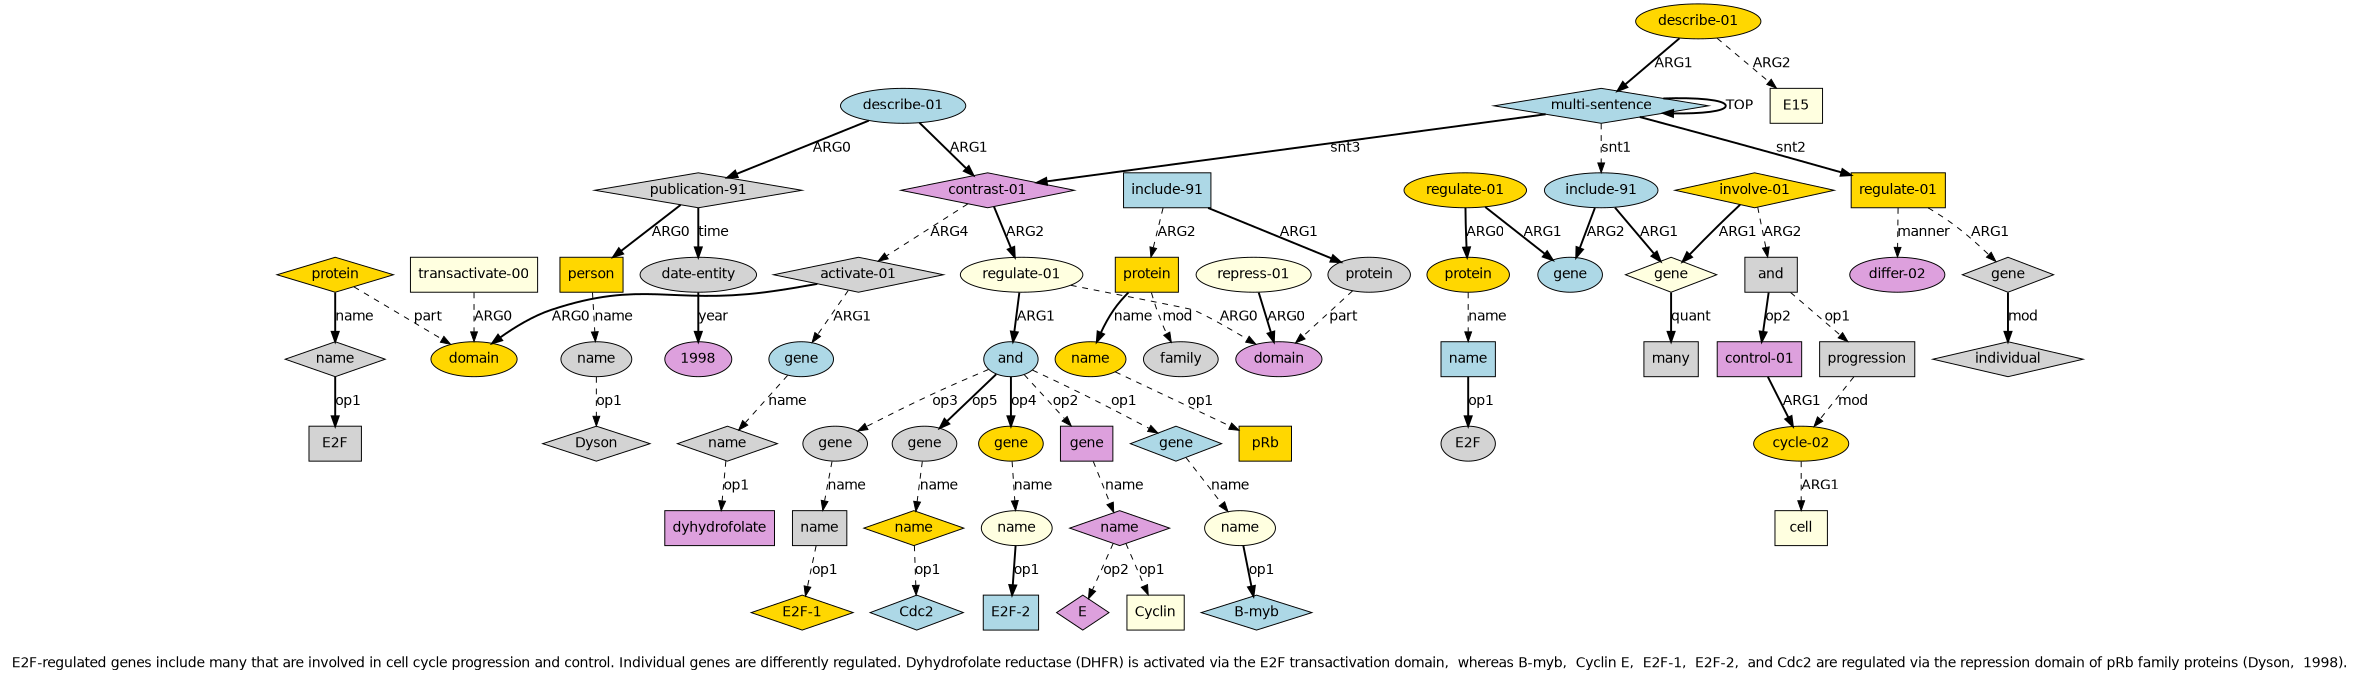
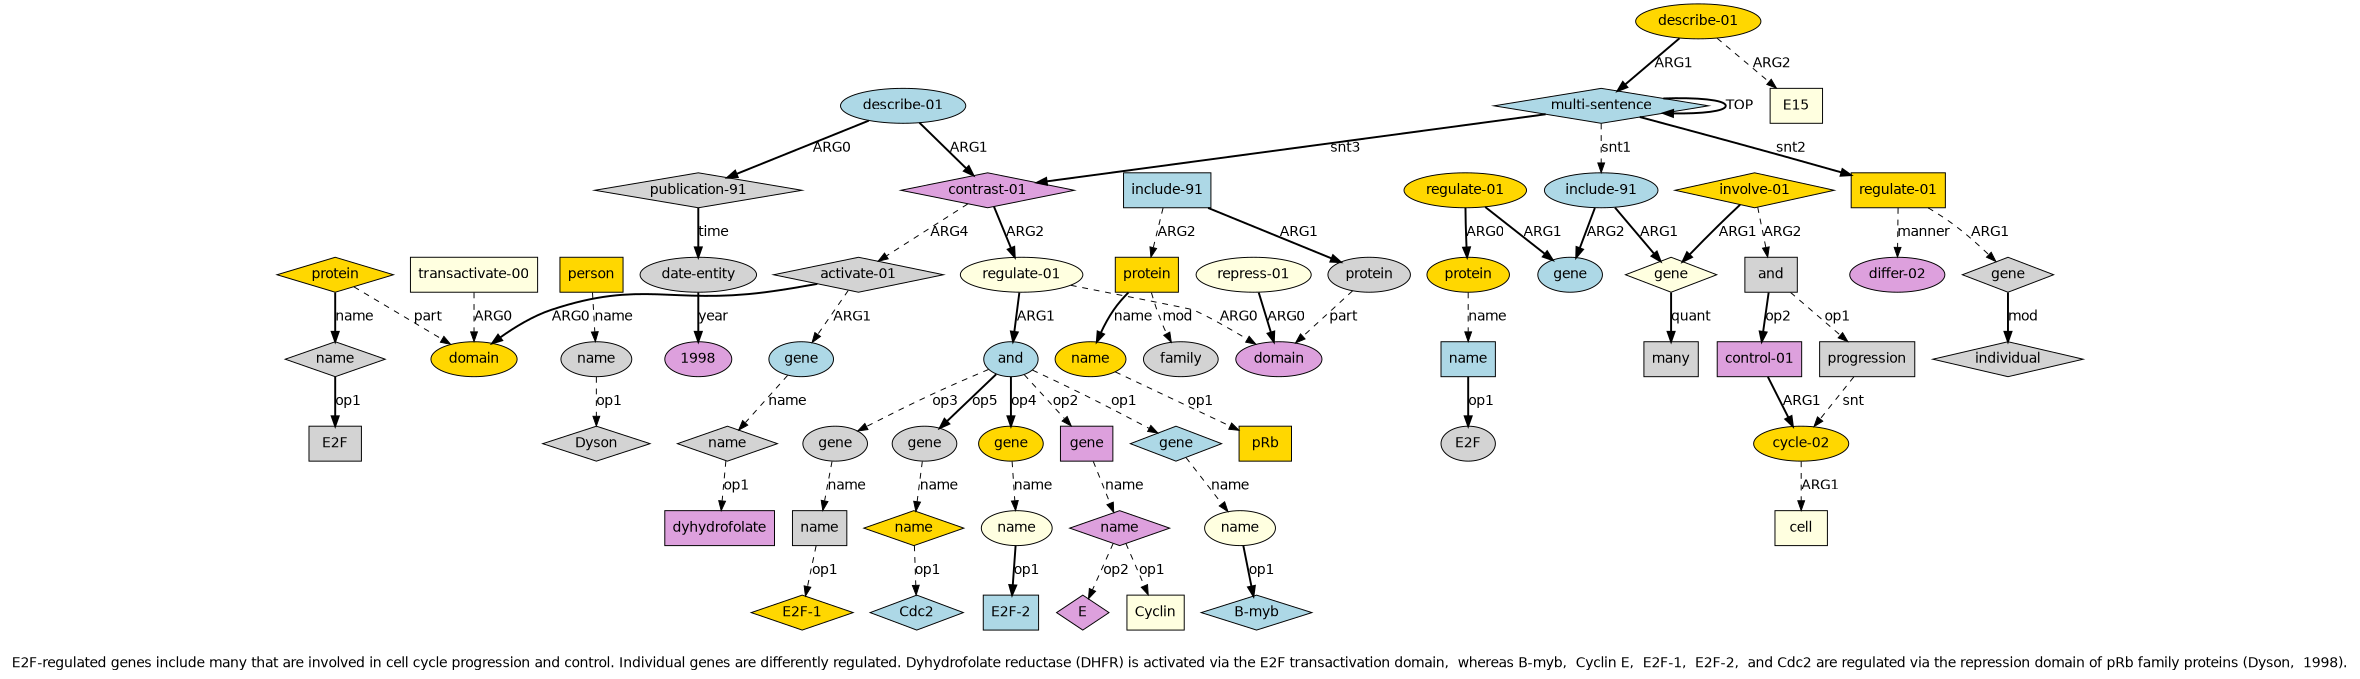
edge "publication-91" -> "person": removed, label "ARG0"
edge "progression" -> "cycle-02": label "mod" -> "snt"
